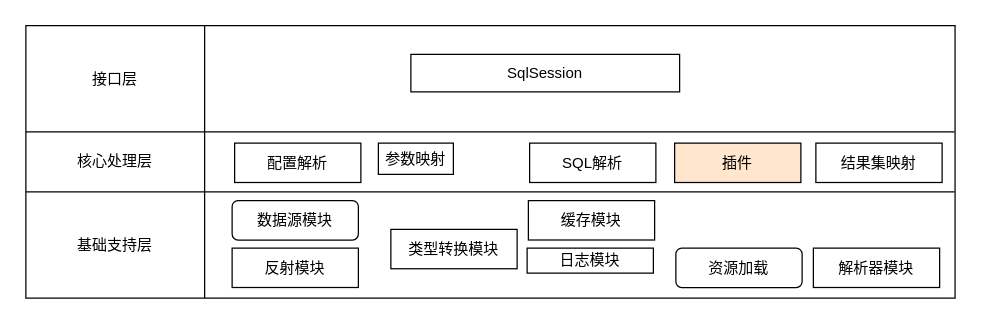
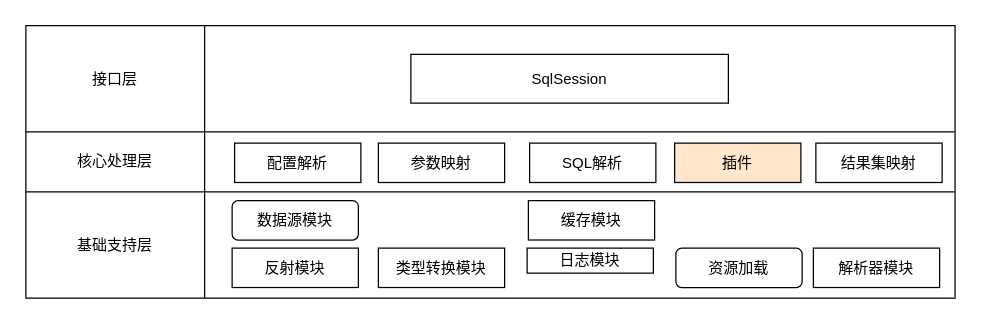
node "SqlSession": size 269x38 -> 318x49
node "参数映射": size 75x31 -> 126x39
node "类型转换模块": moved (454, 249) -> (441, 268)
